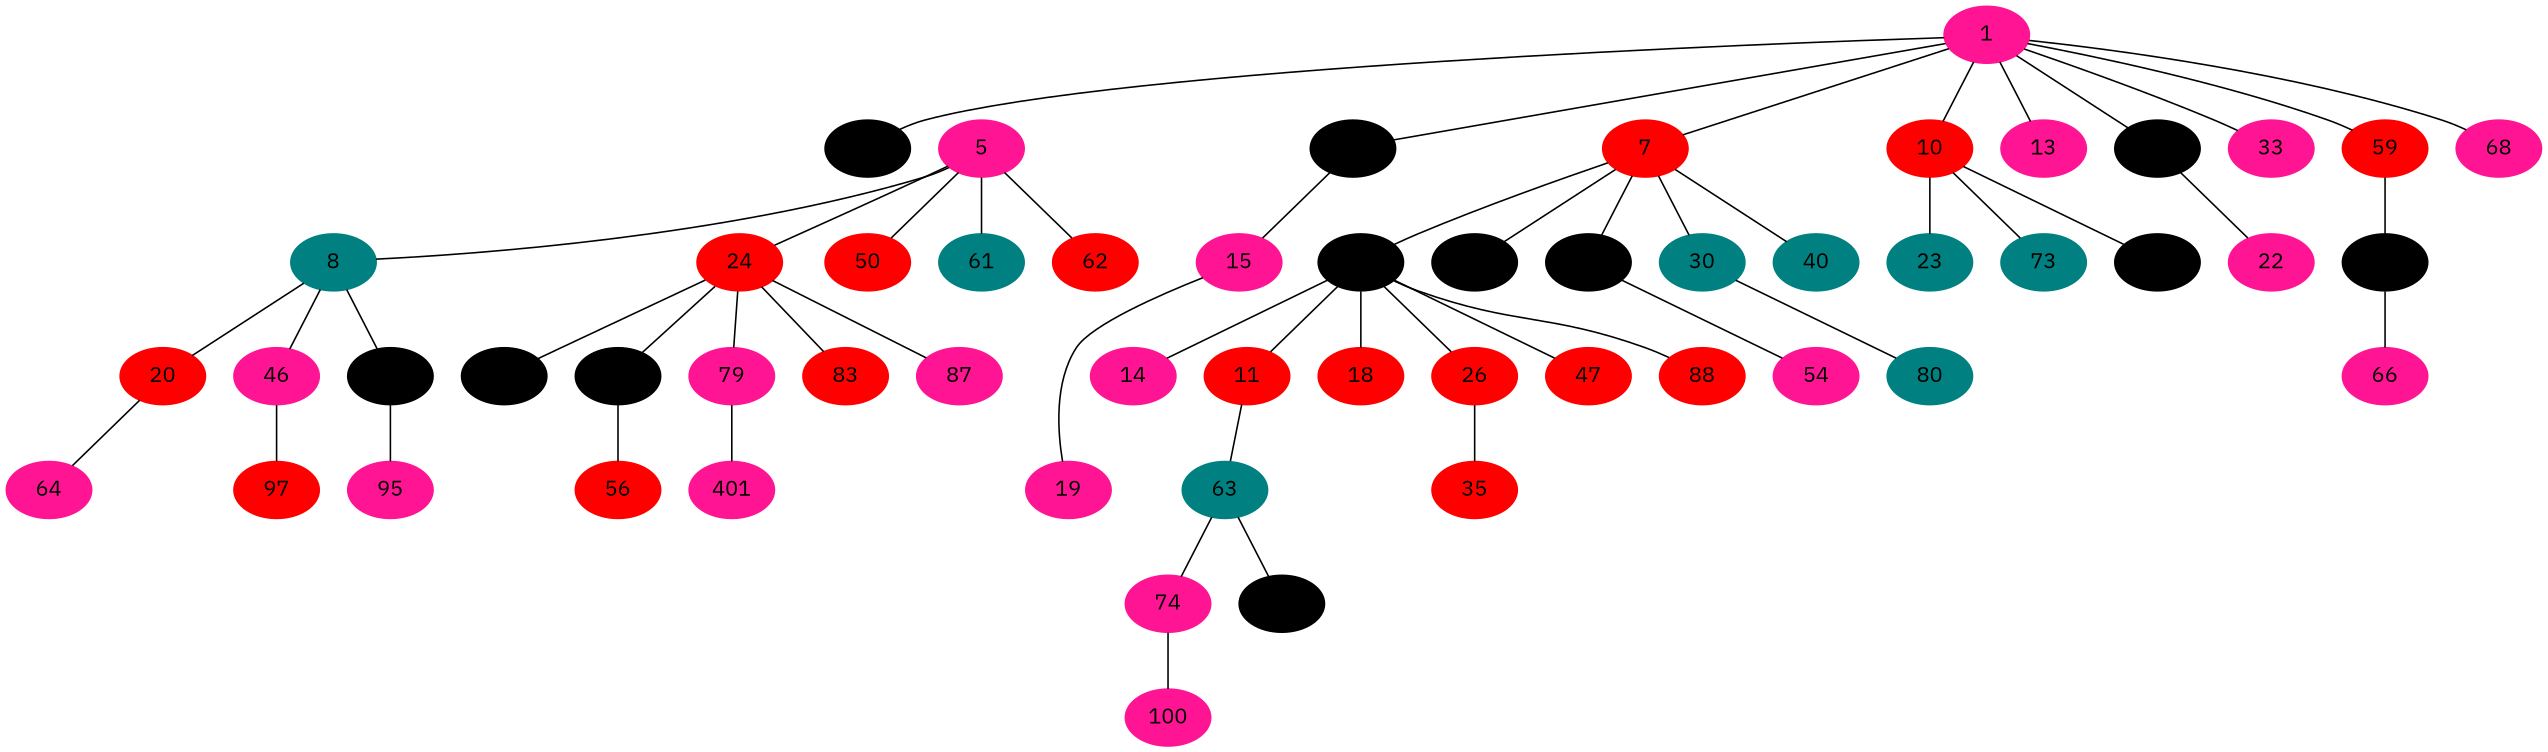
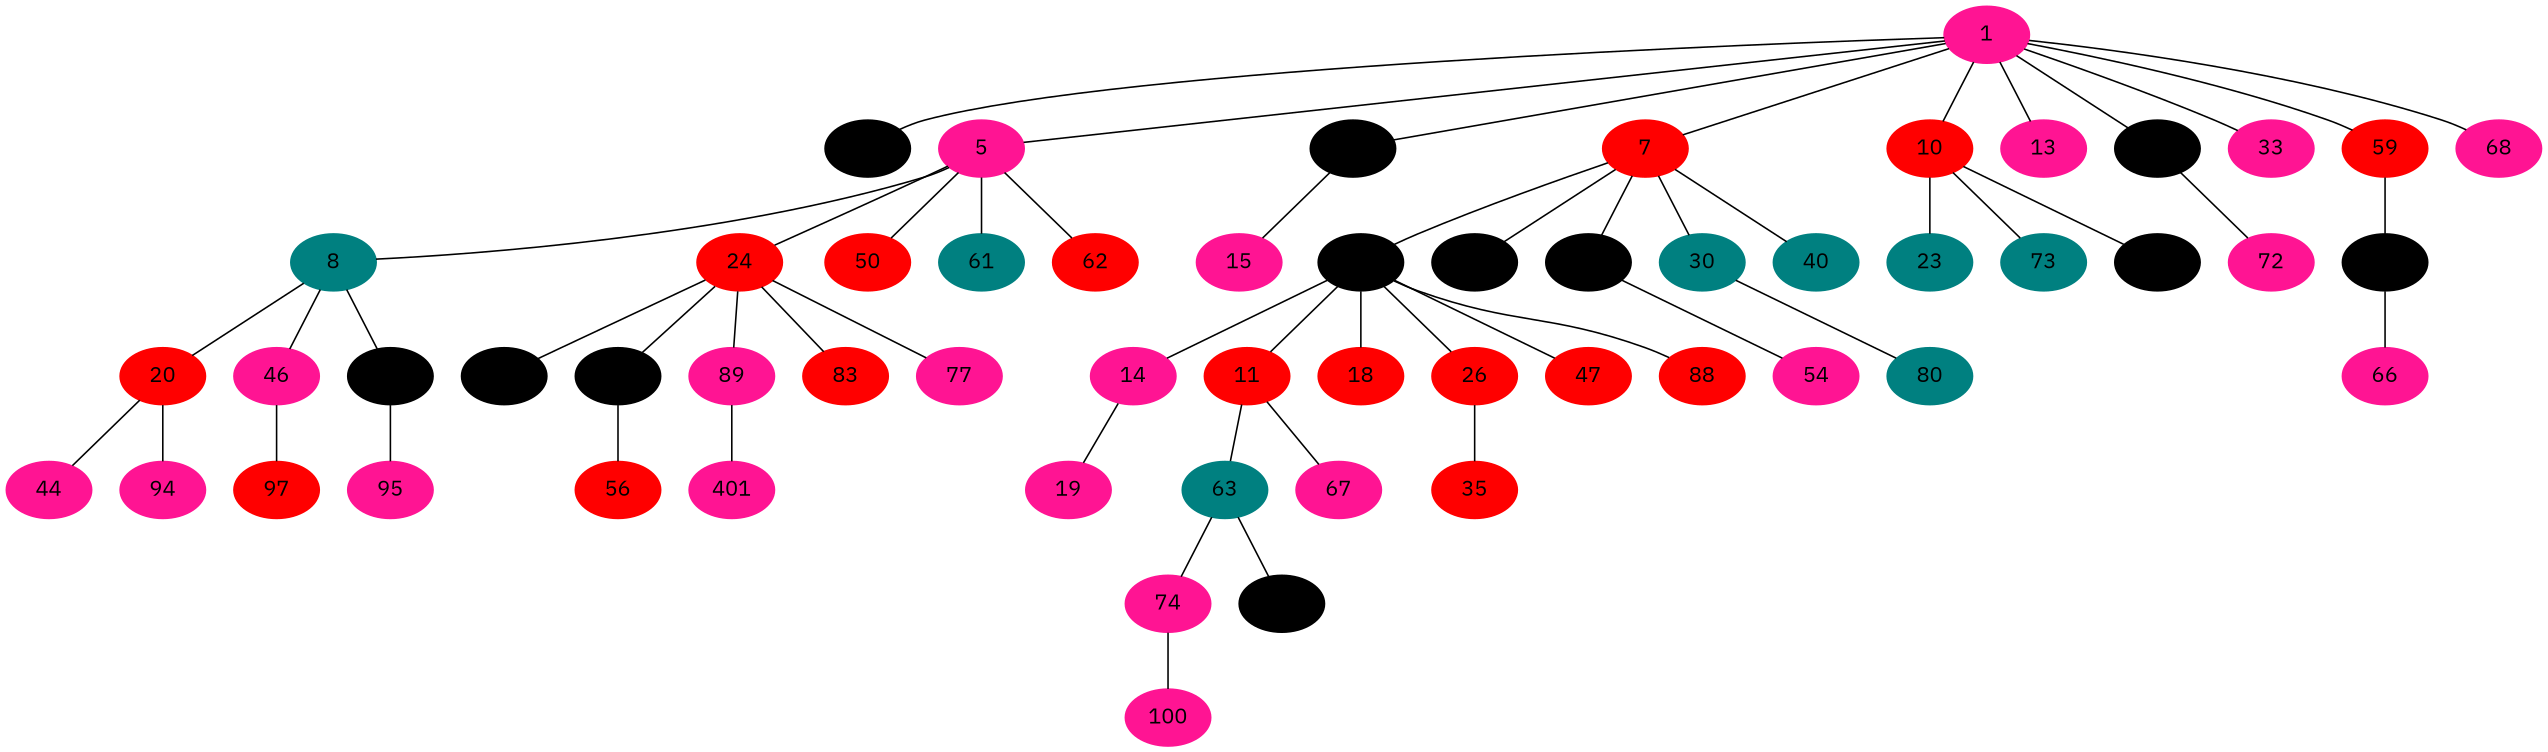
edge "1" -- "5": added
node "22": label "22" -> "72"
edge "15" -- "19": now "14" -- "19"
node "79": label "79" -> "89"
node "87": label "87" -> "77"
node "64": label "64" -> "44"
node "94": added
node "67": added
